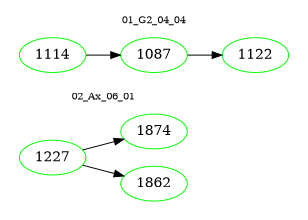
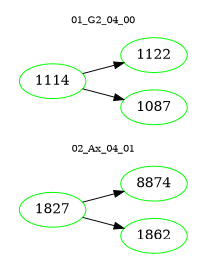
cluster "01_G2_04_04": label "01_G2_04_04" -> "01_G2_04_00"
edge "1087" -> "1122": now "1114" -> "1122"
cluster "02_Ax_06_01": label "02_Ax_06_01" -> "02_Ax_04_01"
node "1874": label "1874" -> "8874"
node "1227": label "1227" -> "1827"
